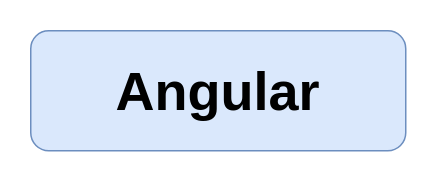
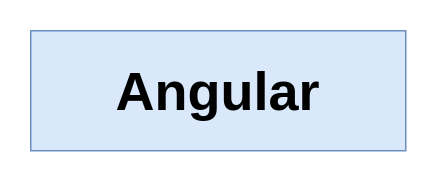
node "Angular": shape rounded rectangle -> rectangle
